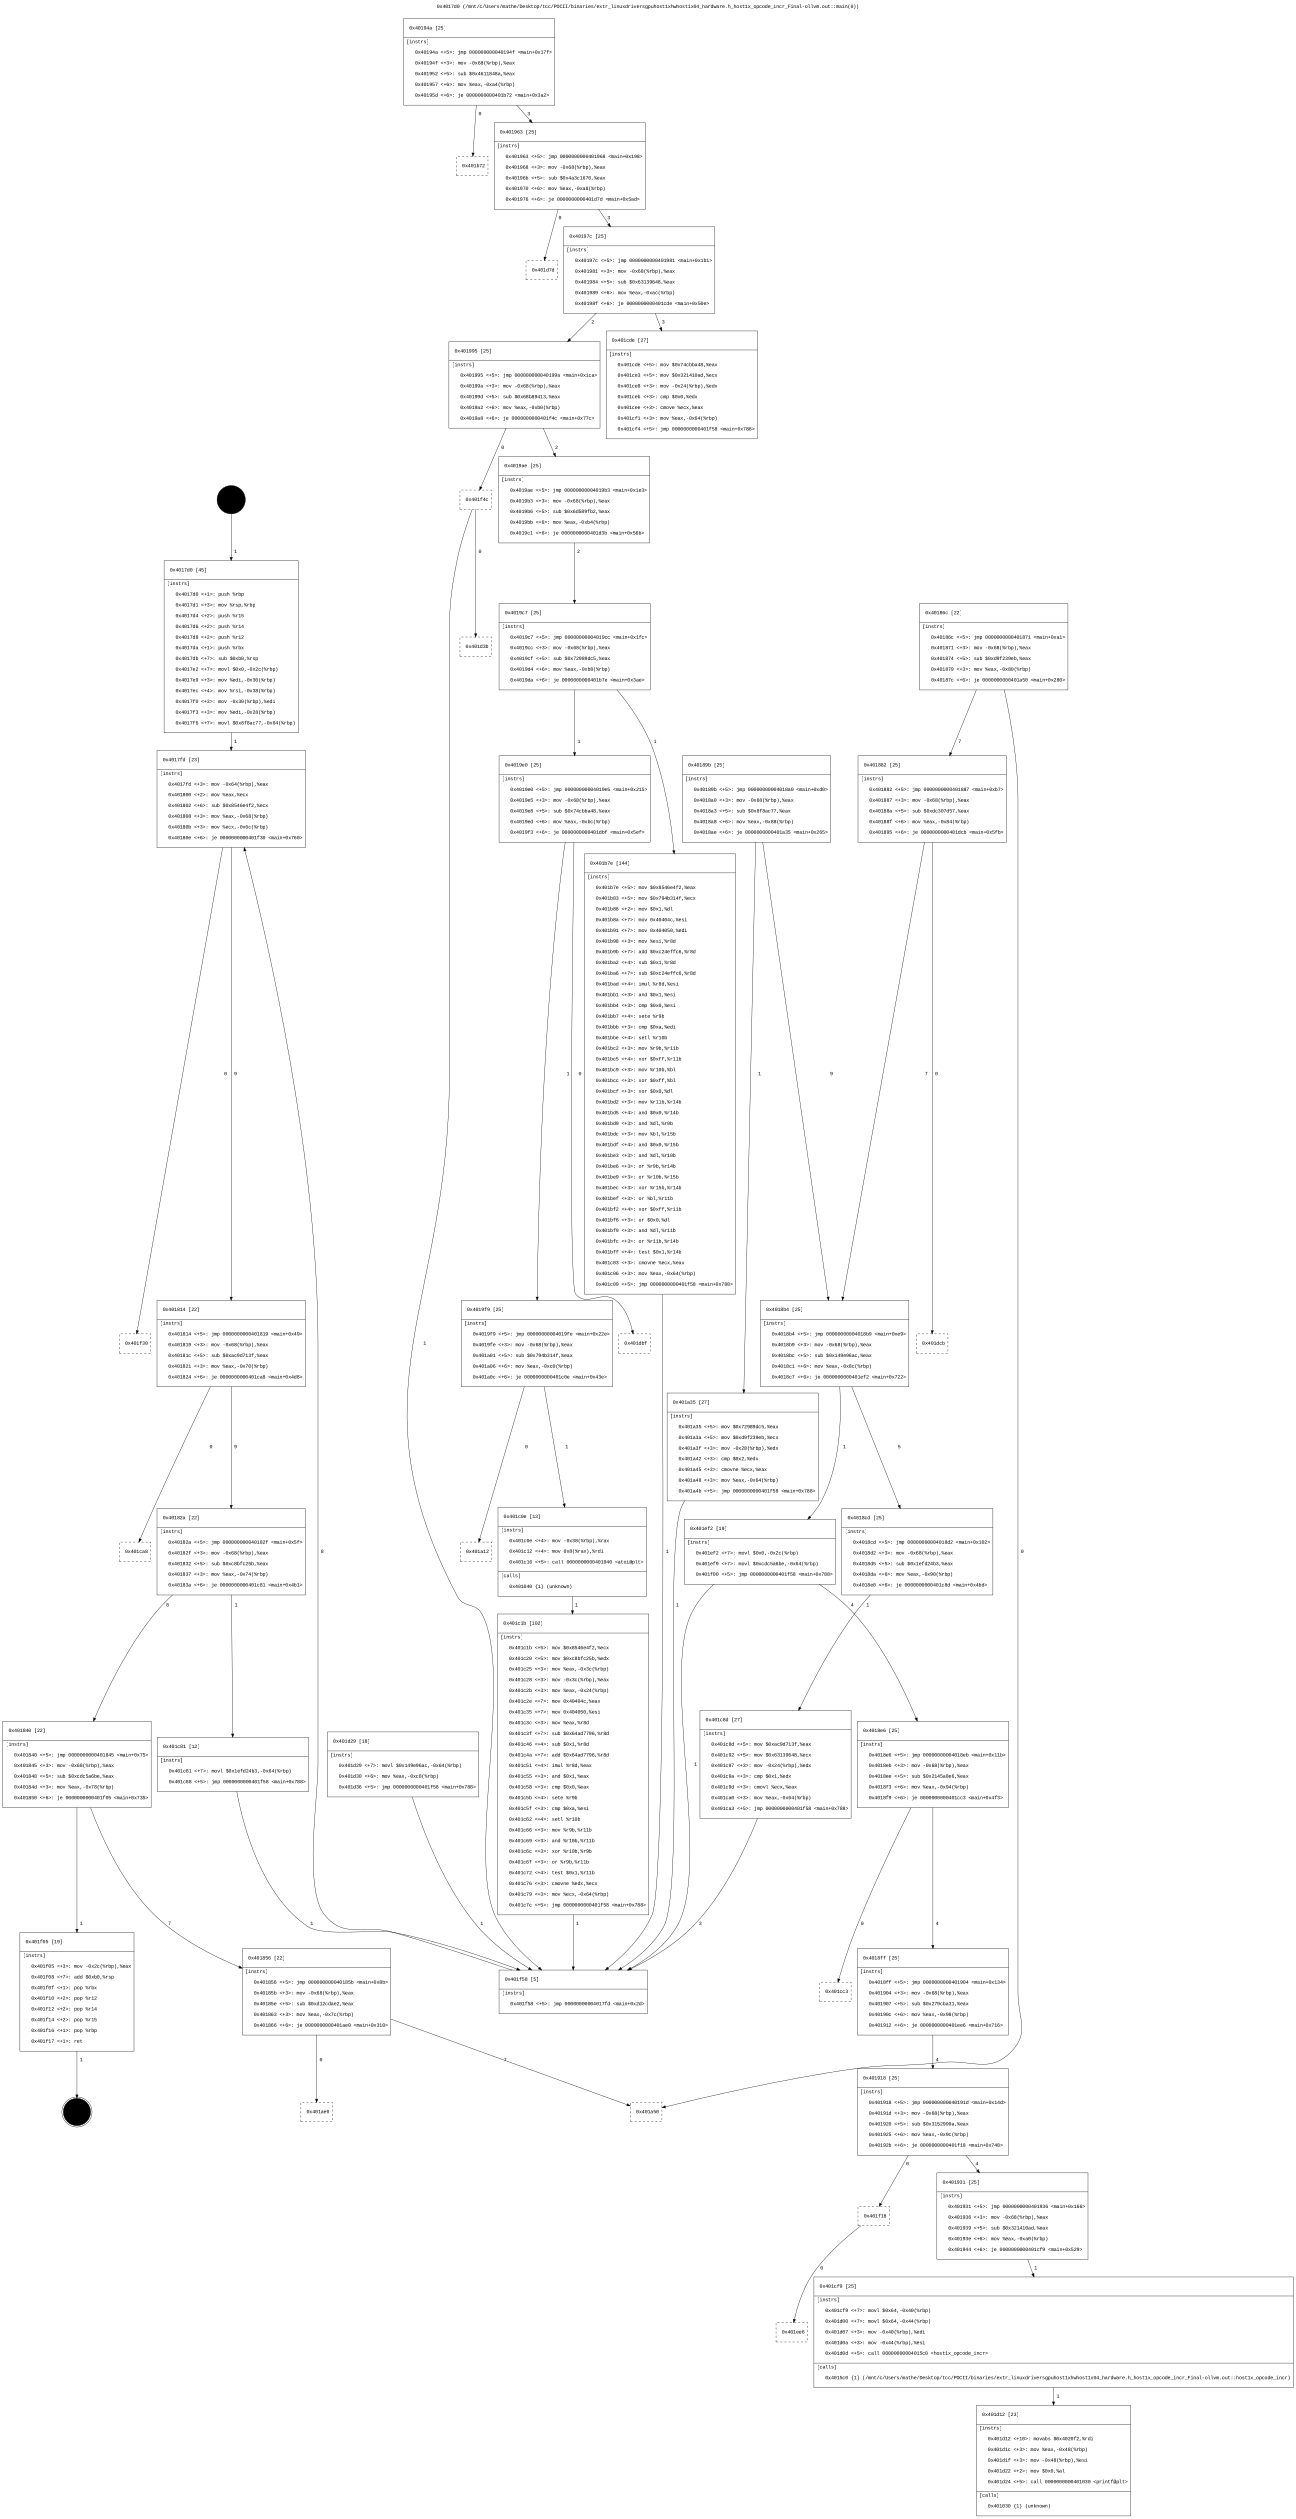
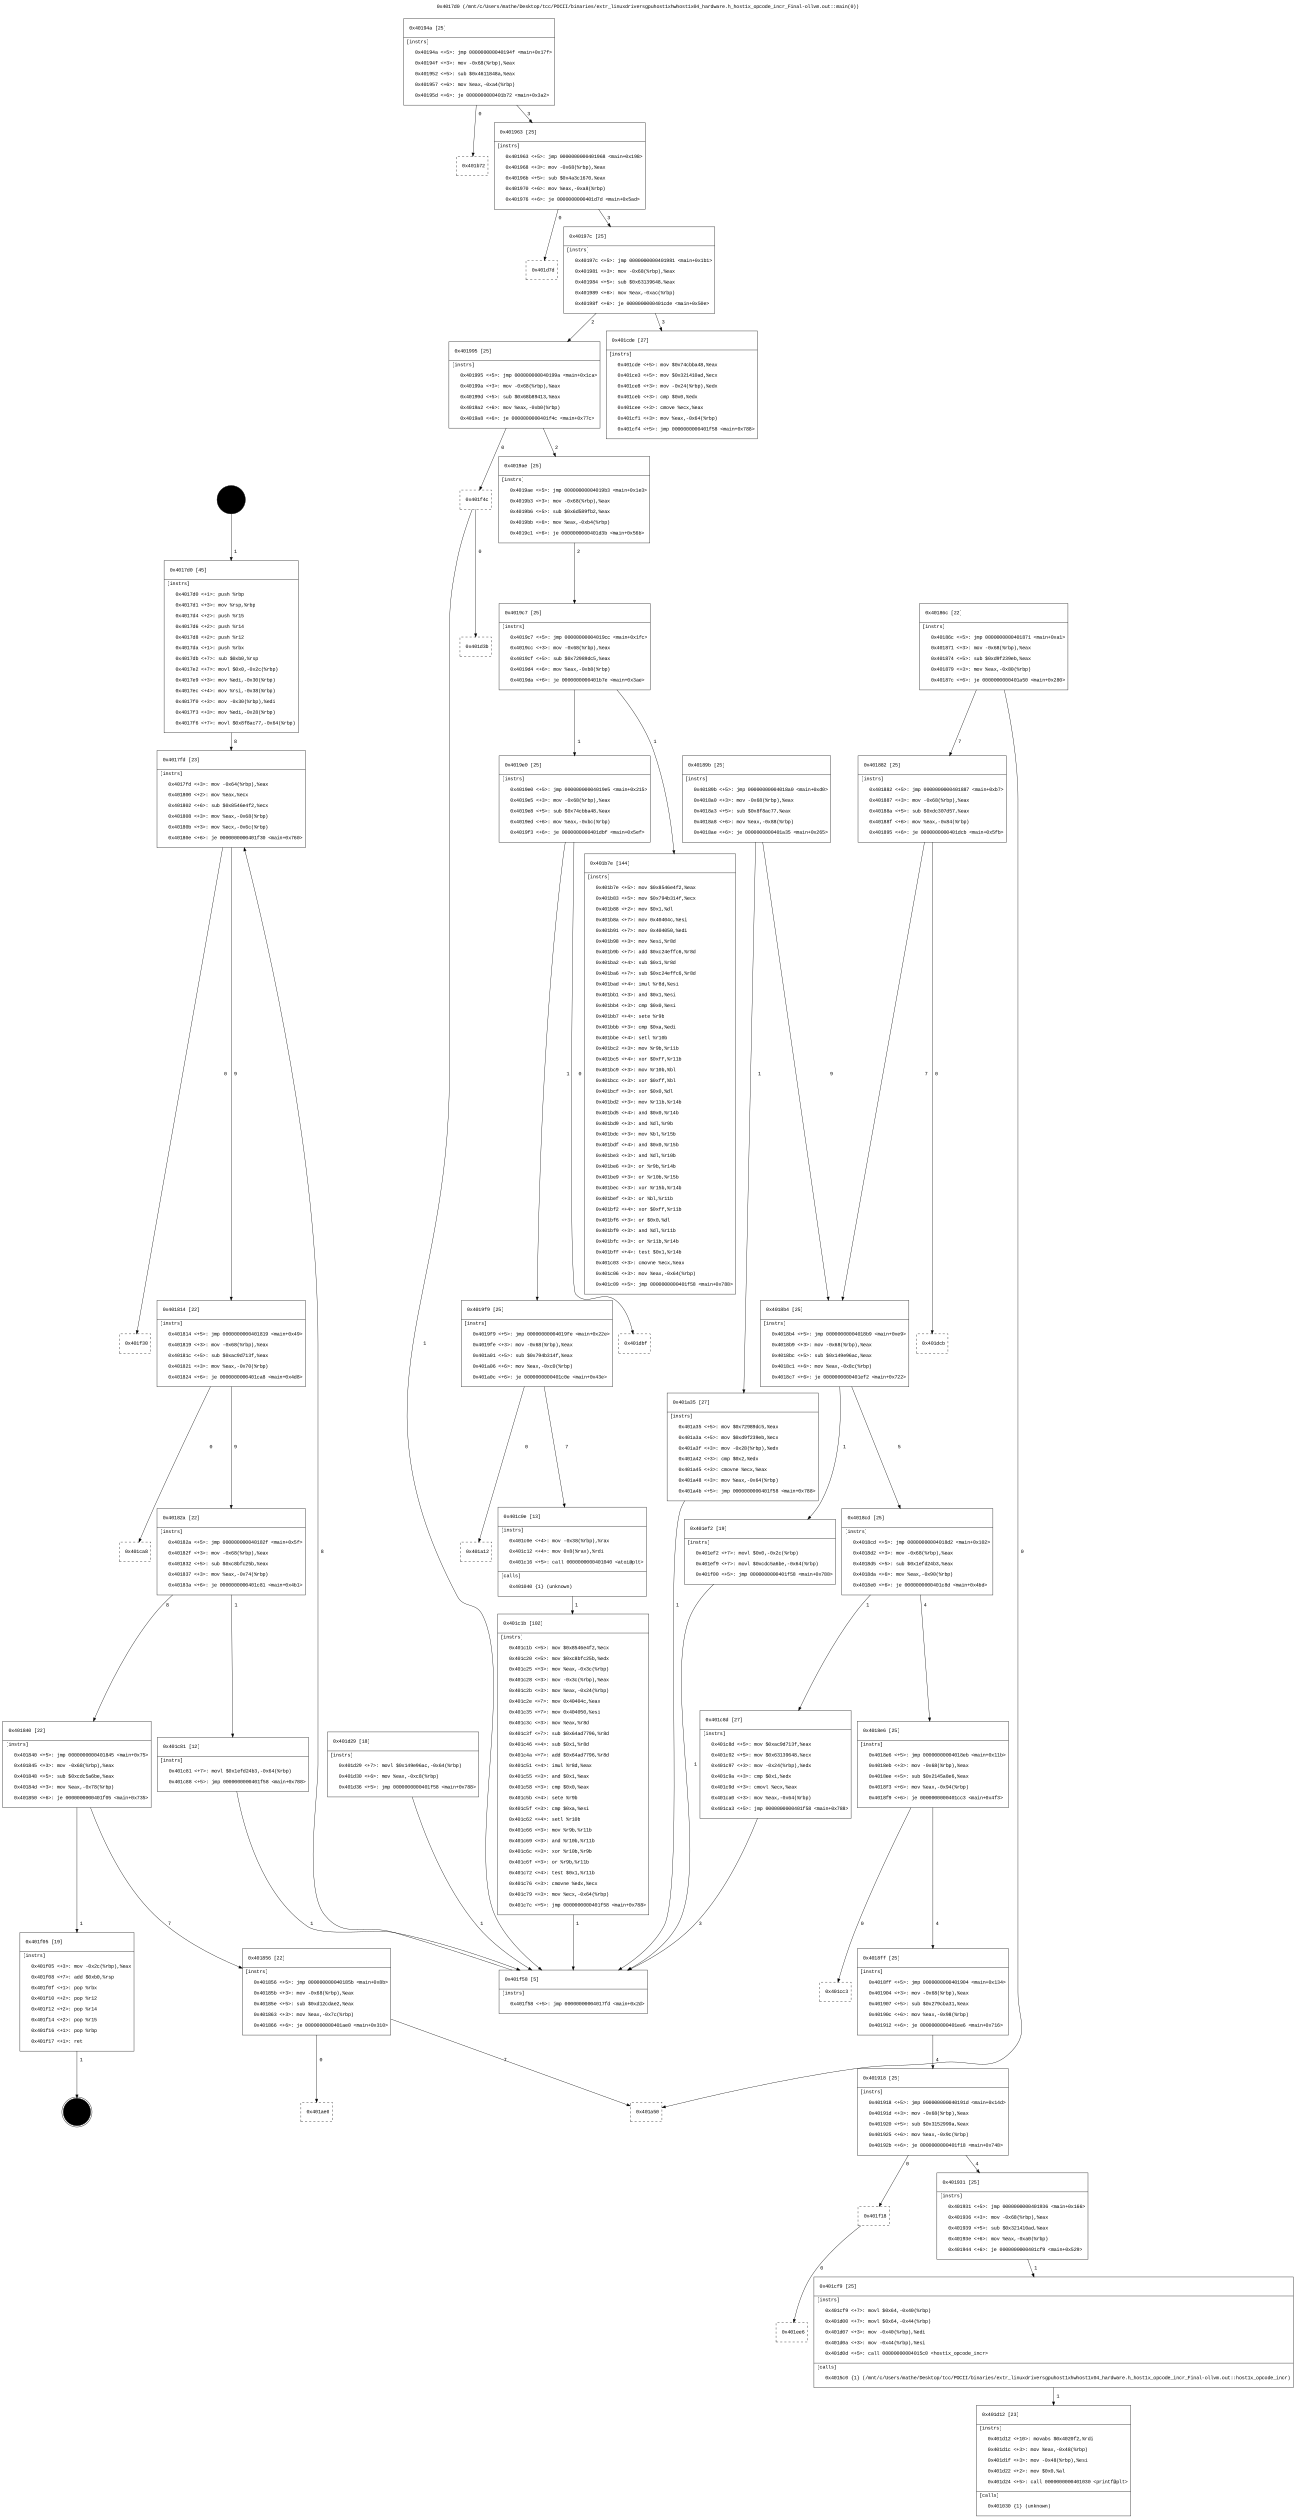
edge "0x4017d0 [45]" -> "0x4017fd [23]": label " 1" -> " 8"
edge "0x4019f9 [25]" -> "0x401c0e [13]": label " 1" -> " 7"
edge "0x401b7e [144]" -> "0x401f58 [5]": removed, label "1"
edge "0x401ef2 [19]" -> "0x4018e6 [25]": now "0x4018cd [25]" -> "0x4018e6 [25]"
